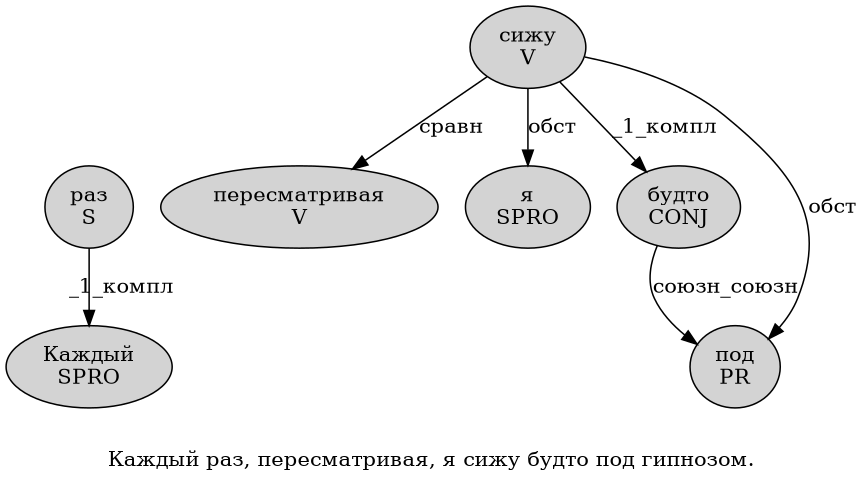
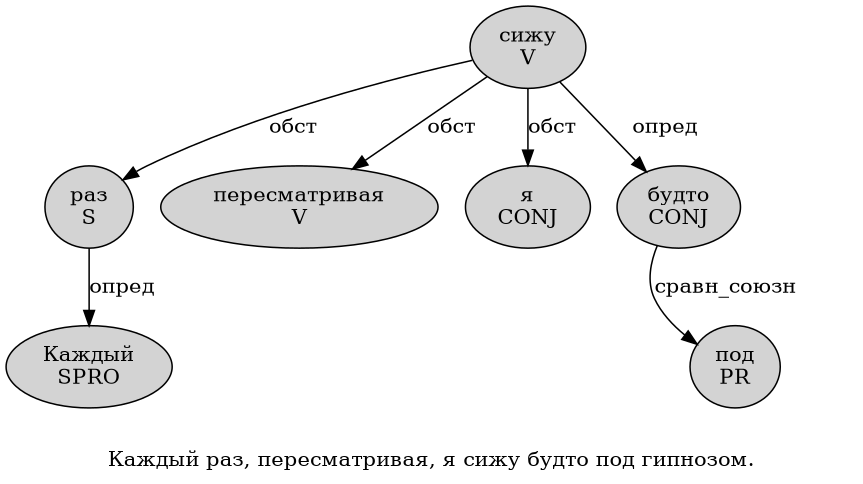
edge "сижу V" -> "пересматривая V": label "сравн" -> "обст"
edge "сижу V" -> "будто CONJ": label "_1_компл" -> "опред"
edge "сижу V" -> "под PR": now "сижу V" -> "раз S"
node "я SPRO": label "я SPRO" -> "я CONJ"
edge "раз S" -> "Каждый SPRO": label "_1_компл" -> "опред"
edge "будто CONJ" -> "под PR": label "союзн_союзн" -> "сравн_союзн"
